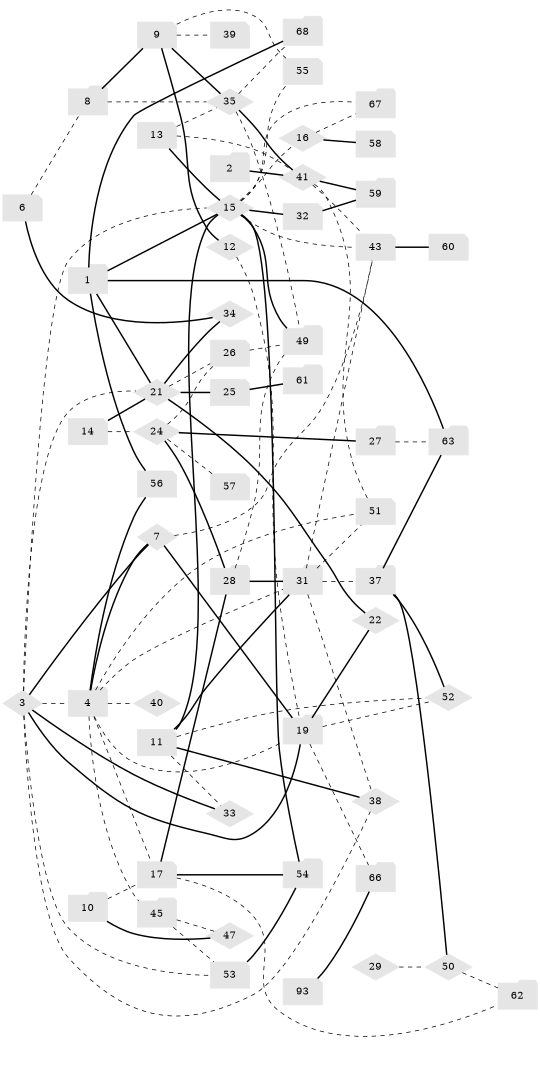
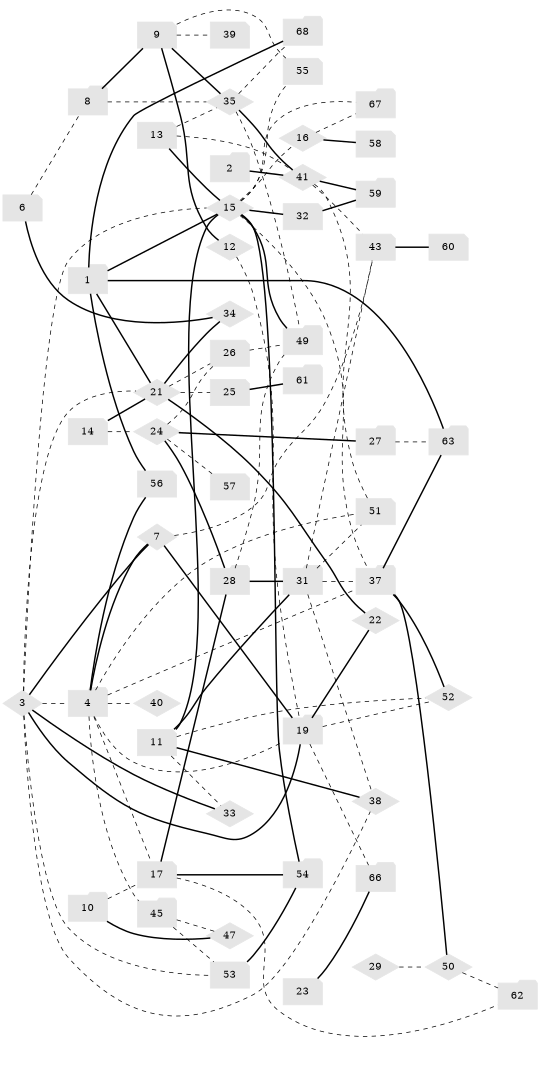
edge "15" -- "43": now "15" -- "37"
edge "21" -- "25": style bold -> dashed
edge "31" -- "4": now "37" -- "4"
node "93": label "93" -> "23"
